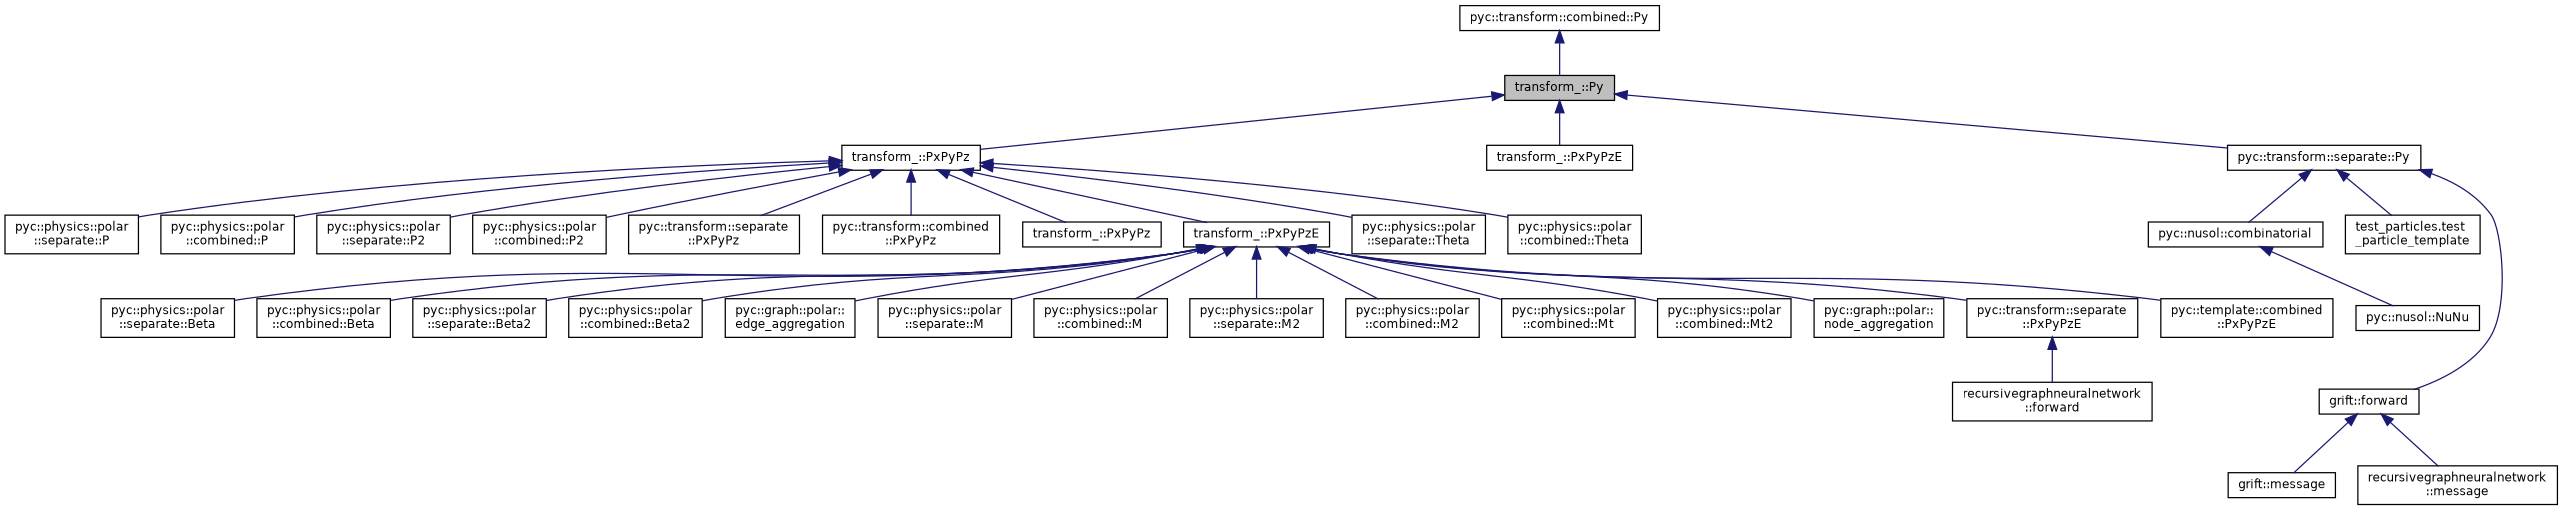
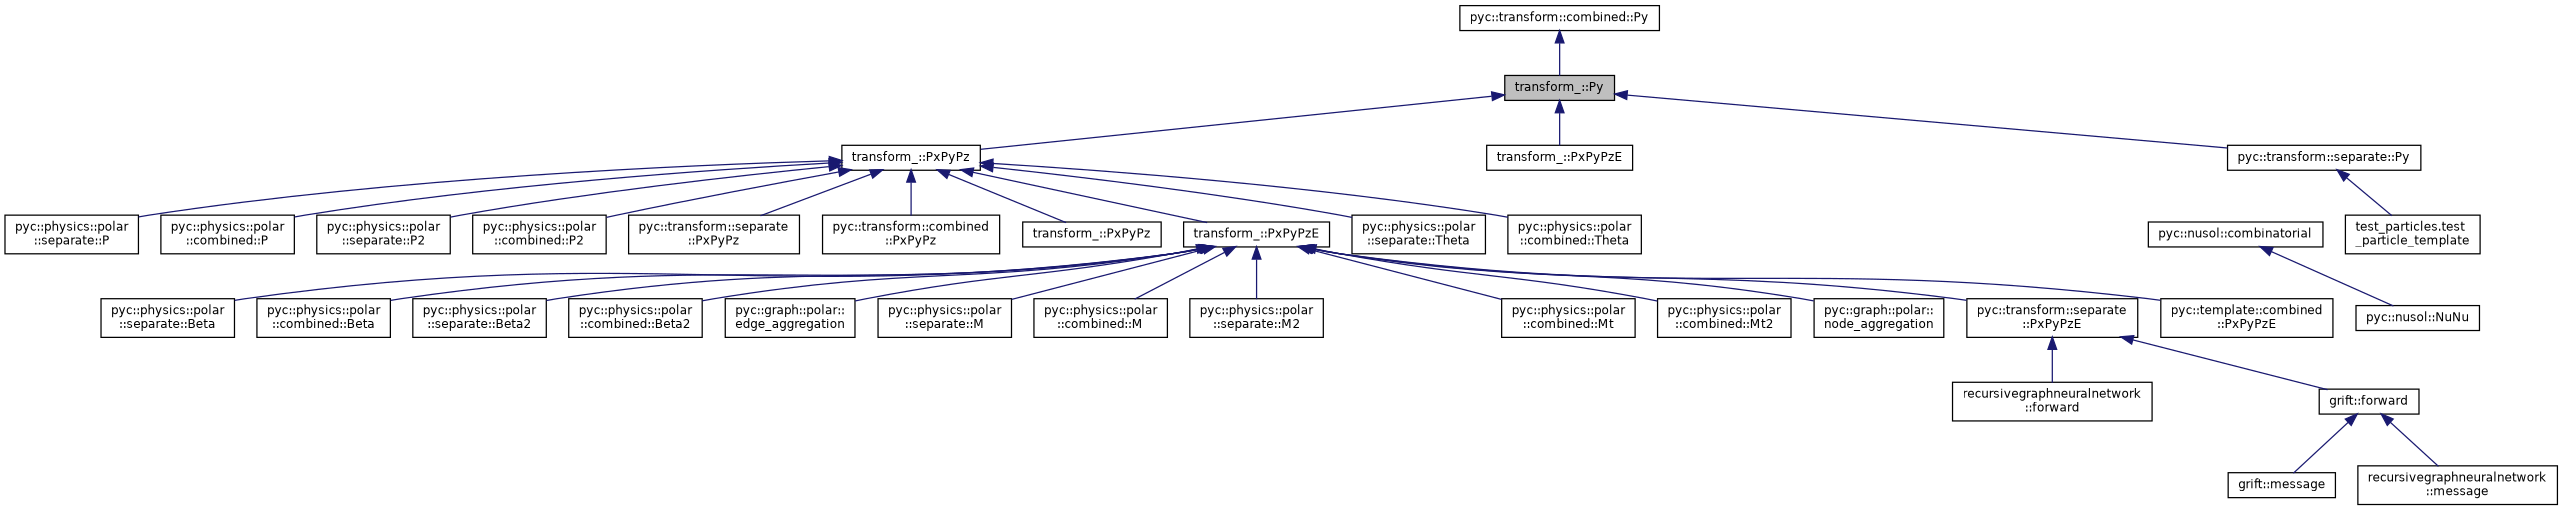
edge "pyc::nusol::combinatorial" -> "pyc::transform::separate::Py": removed
edge "grift::forward" -> "pyc::transform::separate::Py": now "grift::forward" -> "pyc::transform::separate ::PxPyPzE"
node "pyc::physics::polar ::combined::M2": removed
